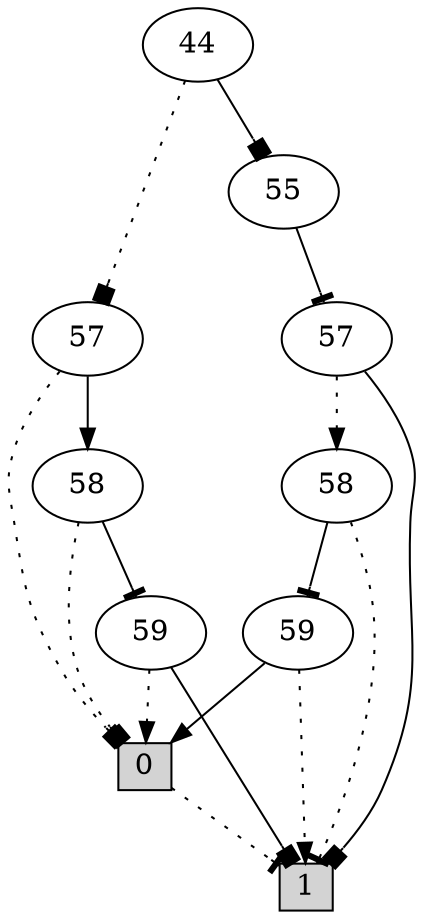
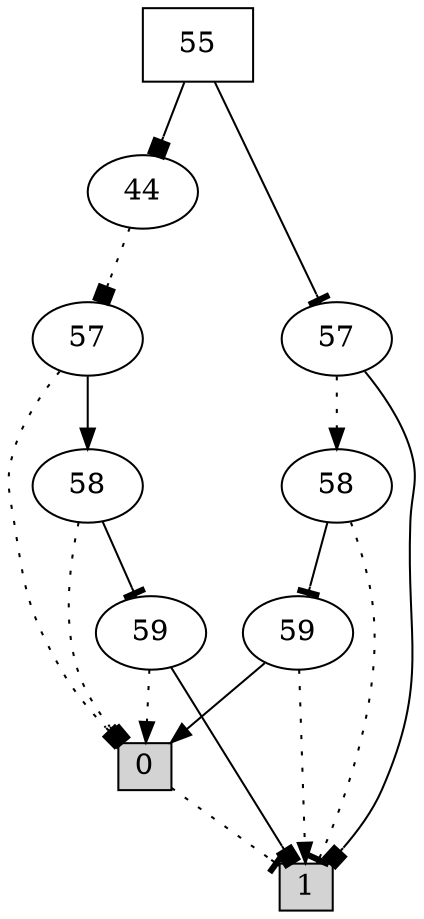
edge "44" -> "55": reversed
node "55": shape ellipse -> box
